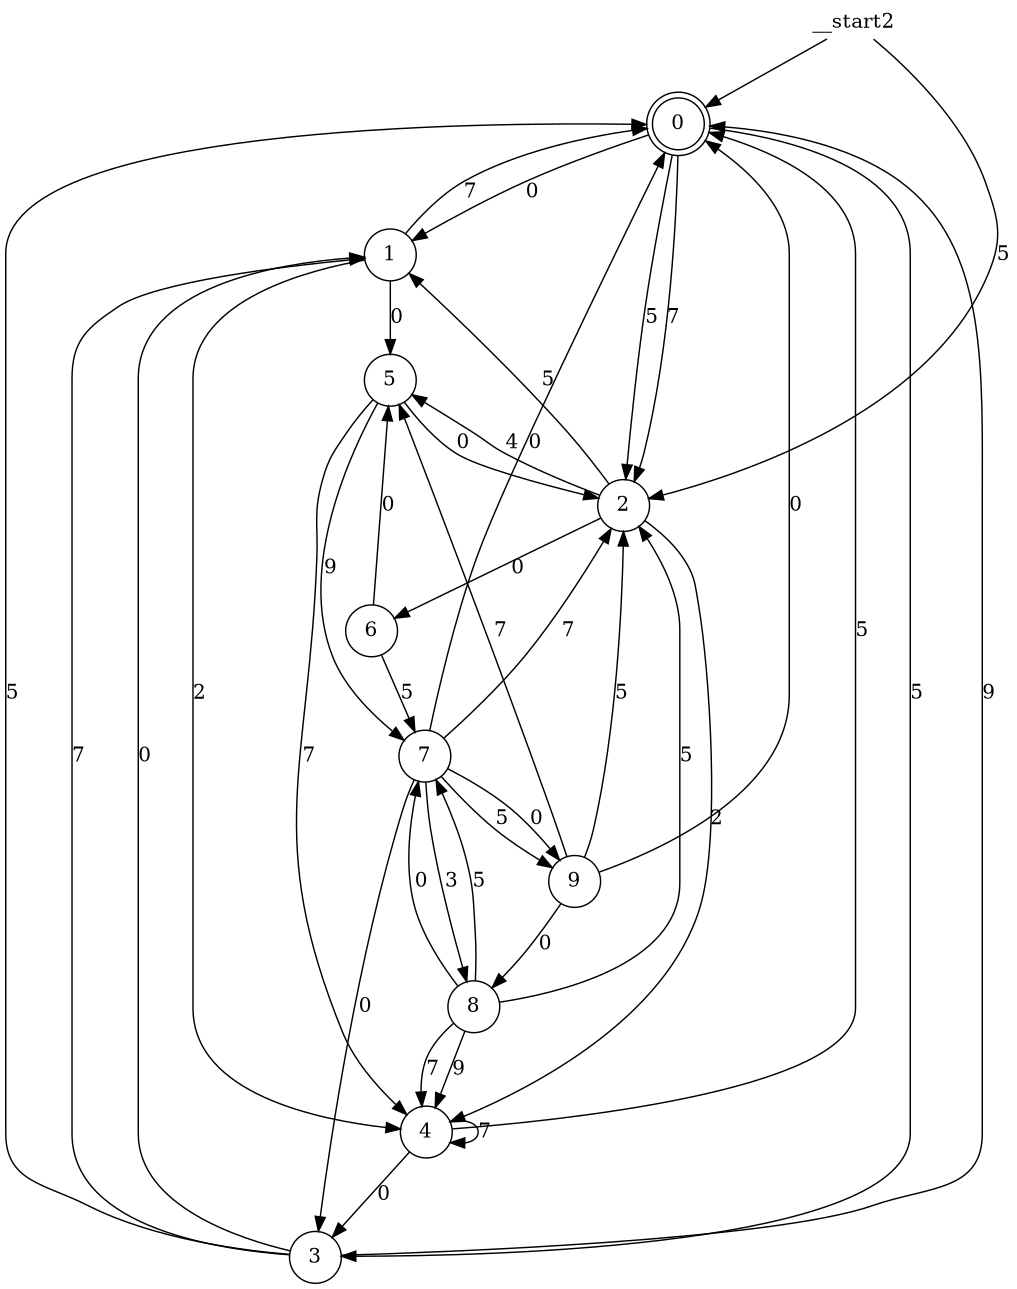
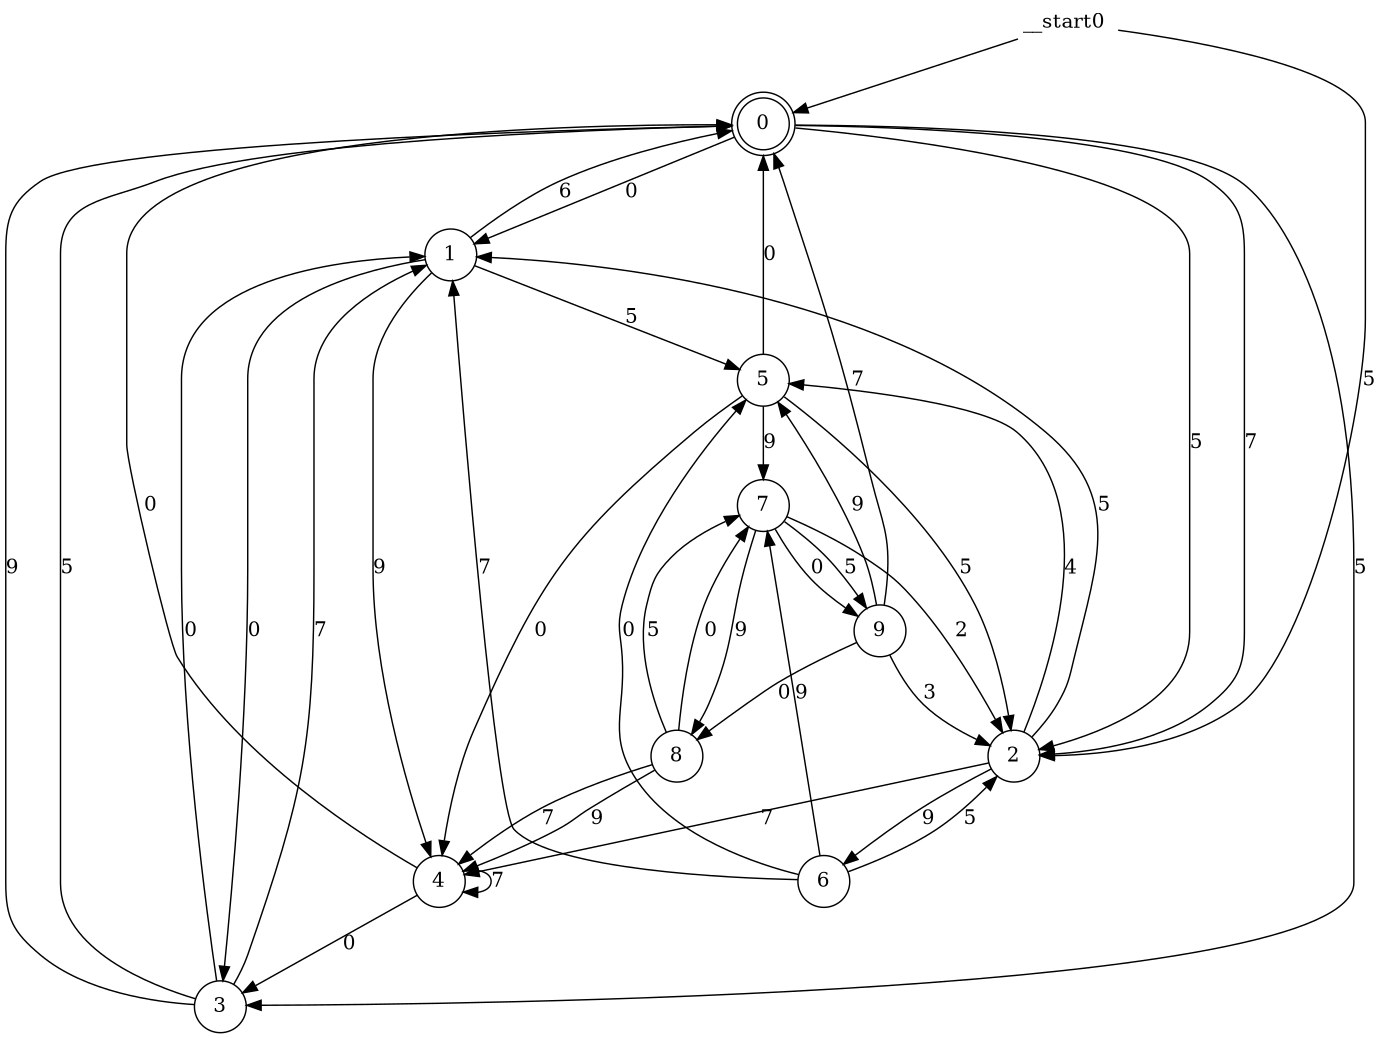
node "__start2": label "__start2" -> "__start0"
edge "1" -> "0": label "7" -> "6"
edge "1" -> "5": label "0" -> "5"
edge "7" -> "0": now "5" -> "0"
edge "5" -> "2": label "0" -> "5"
edge "9" -> "0": label "0" -> "7"
edge "2" -> "6": label "0" -> "9"
edge "9" -> "5": label "7" -> "9"
edge "7" -> "2": label "7" -> "2"
edge "4" -> "0": label "5" -> "0"
edge "1" -> "4": label "2" -> "9"
edge "6" -> "7": label "5" -> "9"
edge "9" -> "2": label "5" -> "3"
edge "6" -> "1": added, label "7"
edge "5" -> "4": label "7" -> "0"
edge "2" -> "4": label "2" -> "7"
edge "8" -> "2": now "6" -> "2"
edge "7" -> "8": label "3" -> "9"
edge "7" -> "3": now "1" -> "3"
